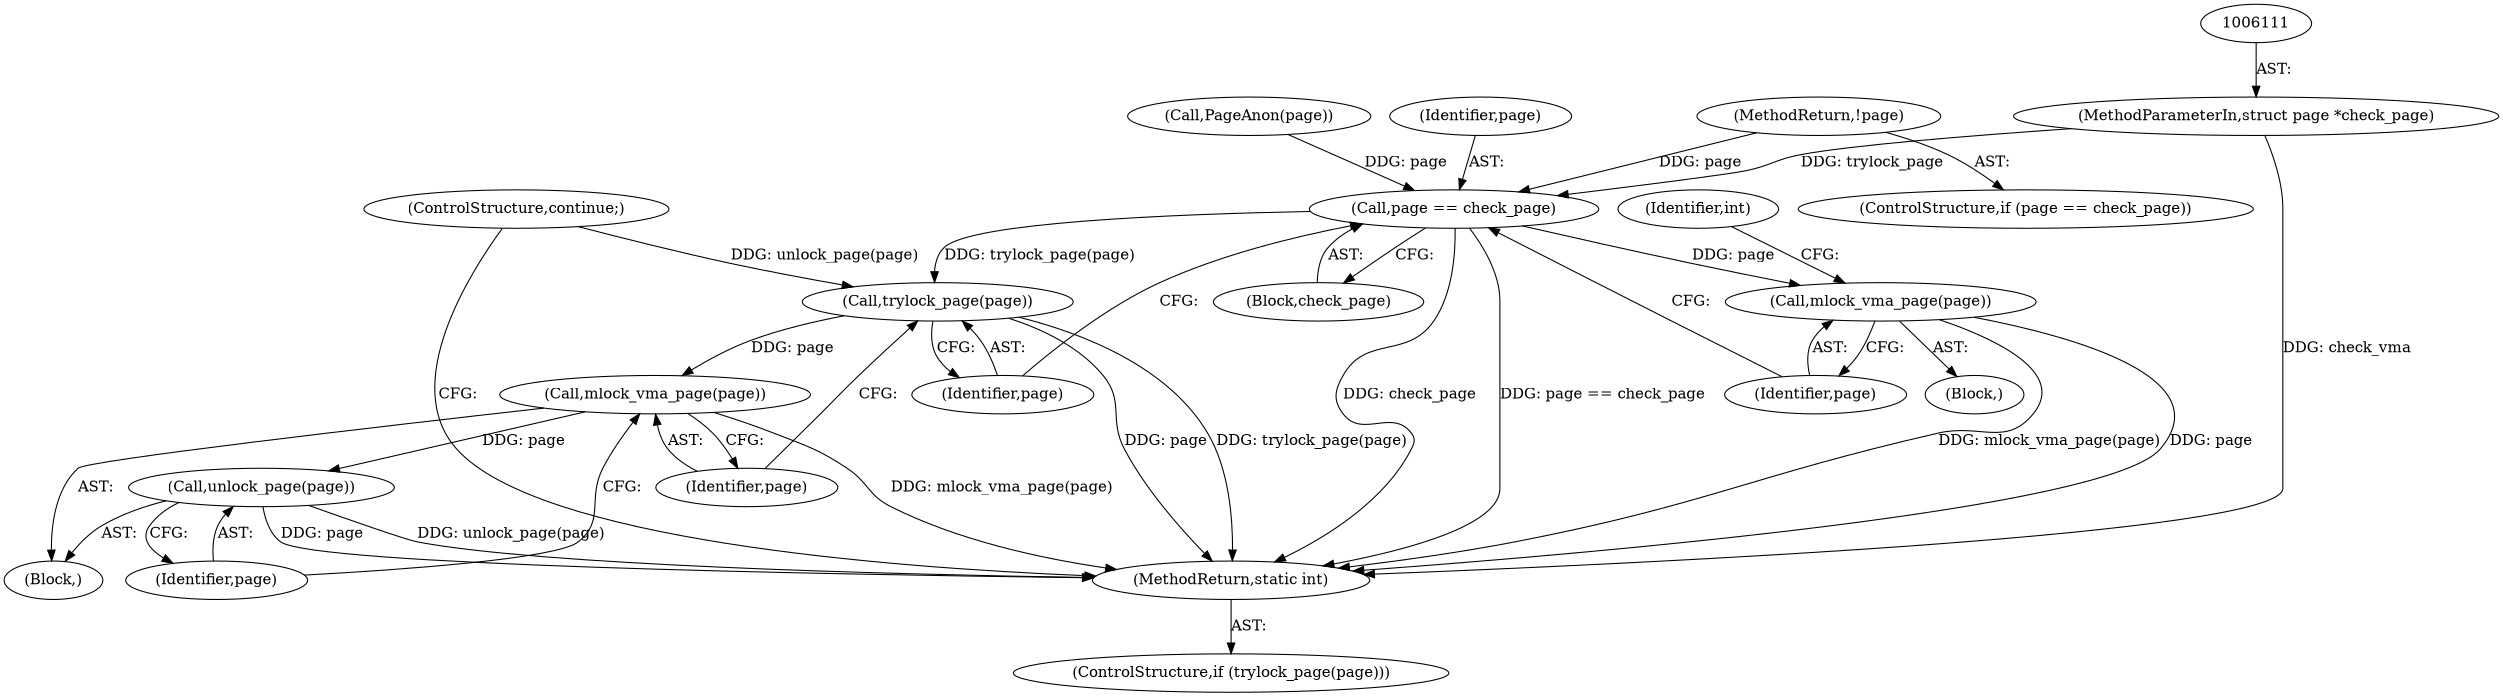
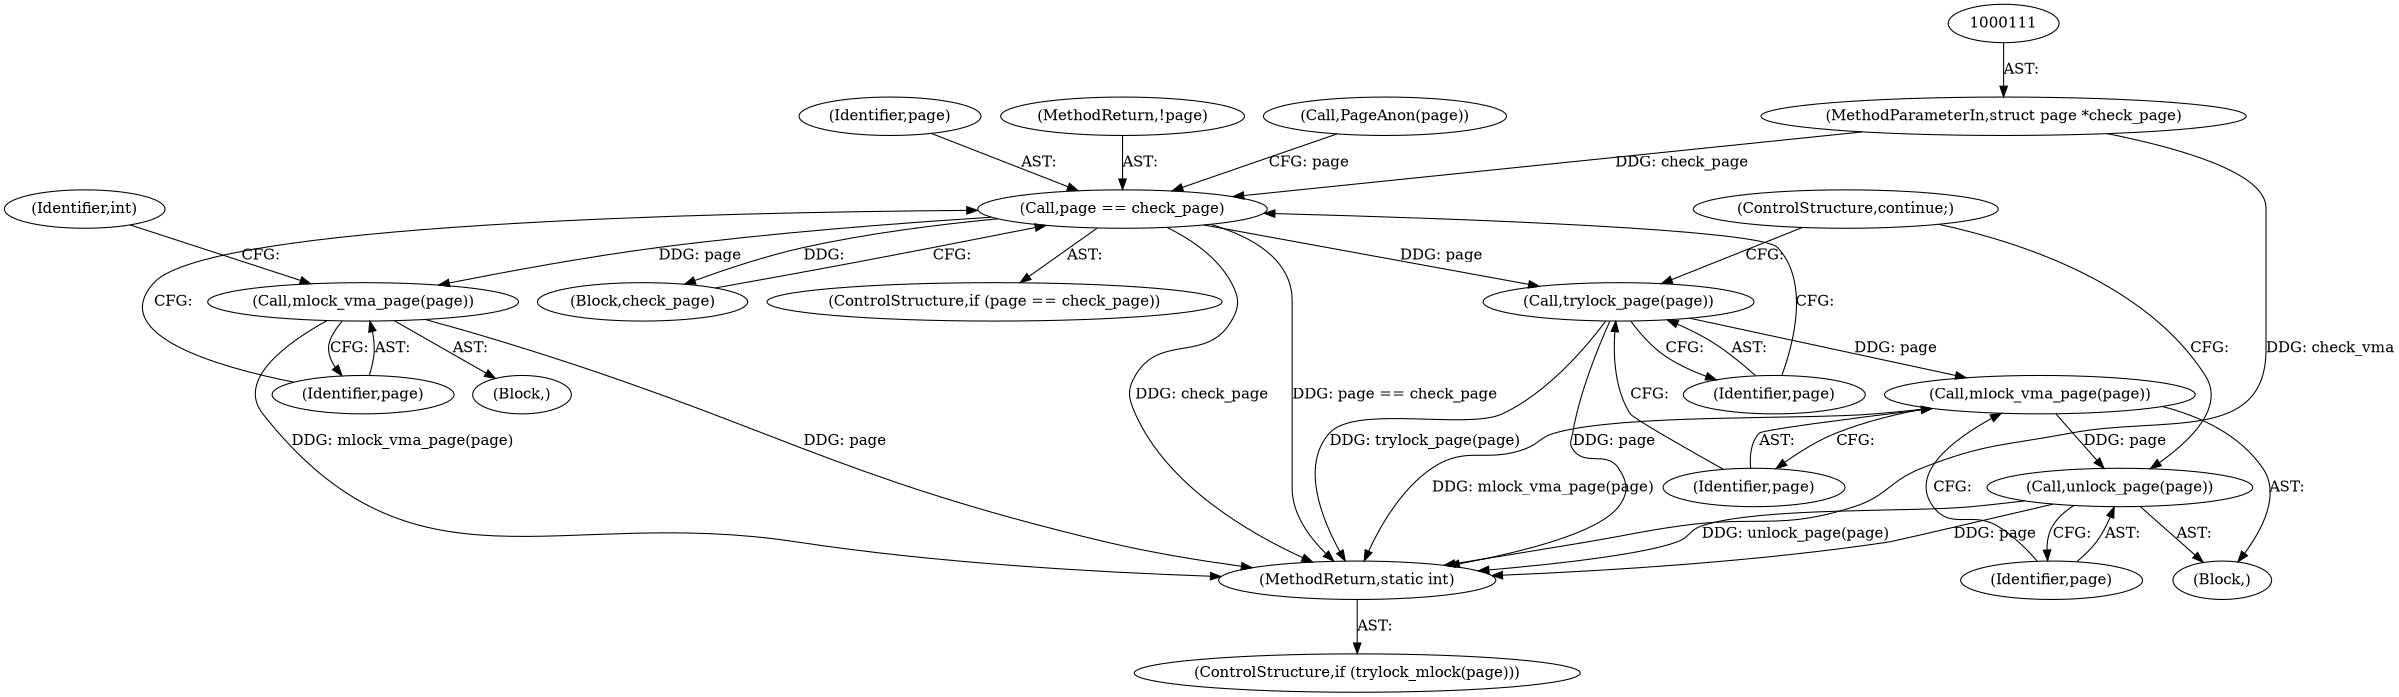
node "1006111": label "1006111" -> "1000111"
edge "(MethodReturn,!page)" -> "(ControlStructure,if (page == check_page))": now "(Call,page == check_page)" -> "(ControlStructure,if (page == check_page))"
edge "(Call,PageAnon(page))" -> "(Call,page == check_page)": label "DDG: page" -> "CFG: page"
edge "(MethodReturn,!page)" -> "(Call,page == check_page)": label "DDG: page" -> "AST: "
edge "(MethodParameterIn,struct page *check_page)" -> "(Call,page == check_page)": label "DDG: trylock_page" -> "DDG: check_page"
edge "(ControlStructure,continue;)" -> "(Call,trylock_page(page))": label "DDG: unlock_page(page)" -> "CFG: "
edge "(Call,page == check_page)" -> "(Call,trylock_page(page))": label "DDG: trylock_page(page)" -> "DDG: page"
edge "(Block,check_page)" -> "(Call,page == check_page)": label "AST: " -> "CFG: "
edge "(Call,page == check_page)" -> "(Block,check_page)": label "CFG: " -> "DDG: "
edge "(ControlStructure,continue;)" -> "(MethodReturn,static int)": now "(ControlStructure,continue;)" -> "(Call,unlock_page(page))"
node "(ControlStructure,if (trylock_page(page)))": label "(ControlStructure,if (trylock_page(page)))" -> "(ControlStructure,if (trylock_mlock(page)))"
